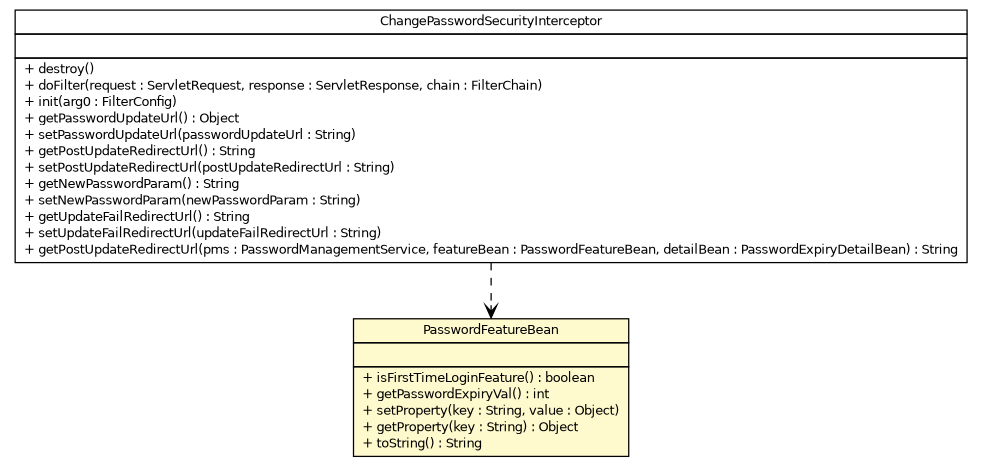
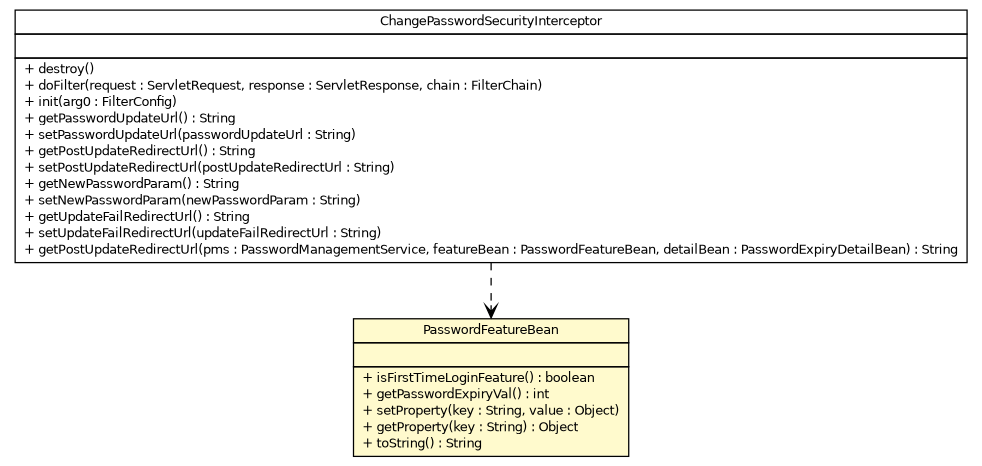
node "ChangePasswordSecurityInterceptor": text "+ getPasswordUpdateUrl() : Object" -> "+ getPasswordUpdateUrl() : String"
